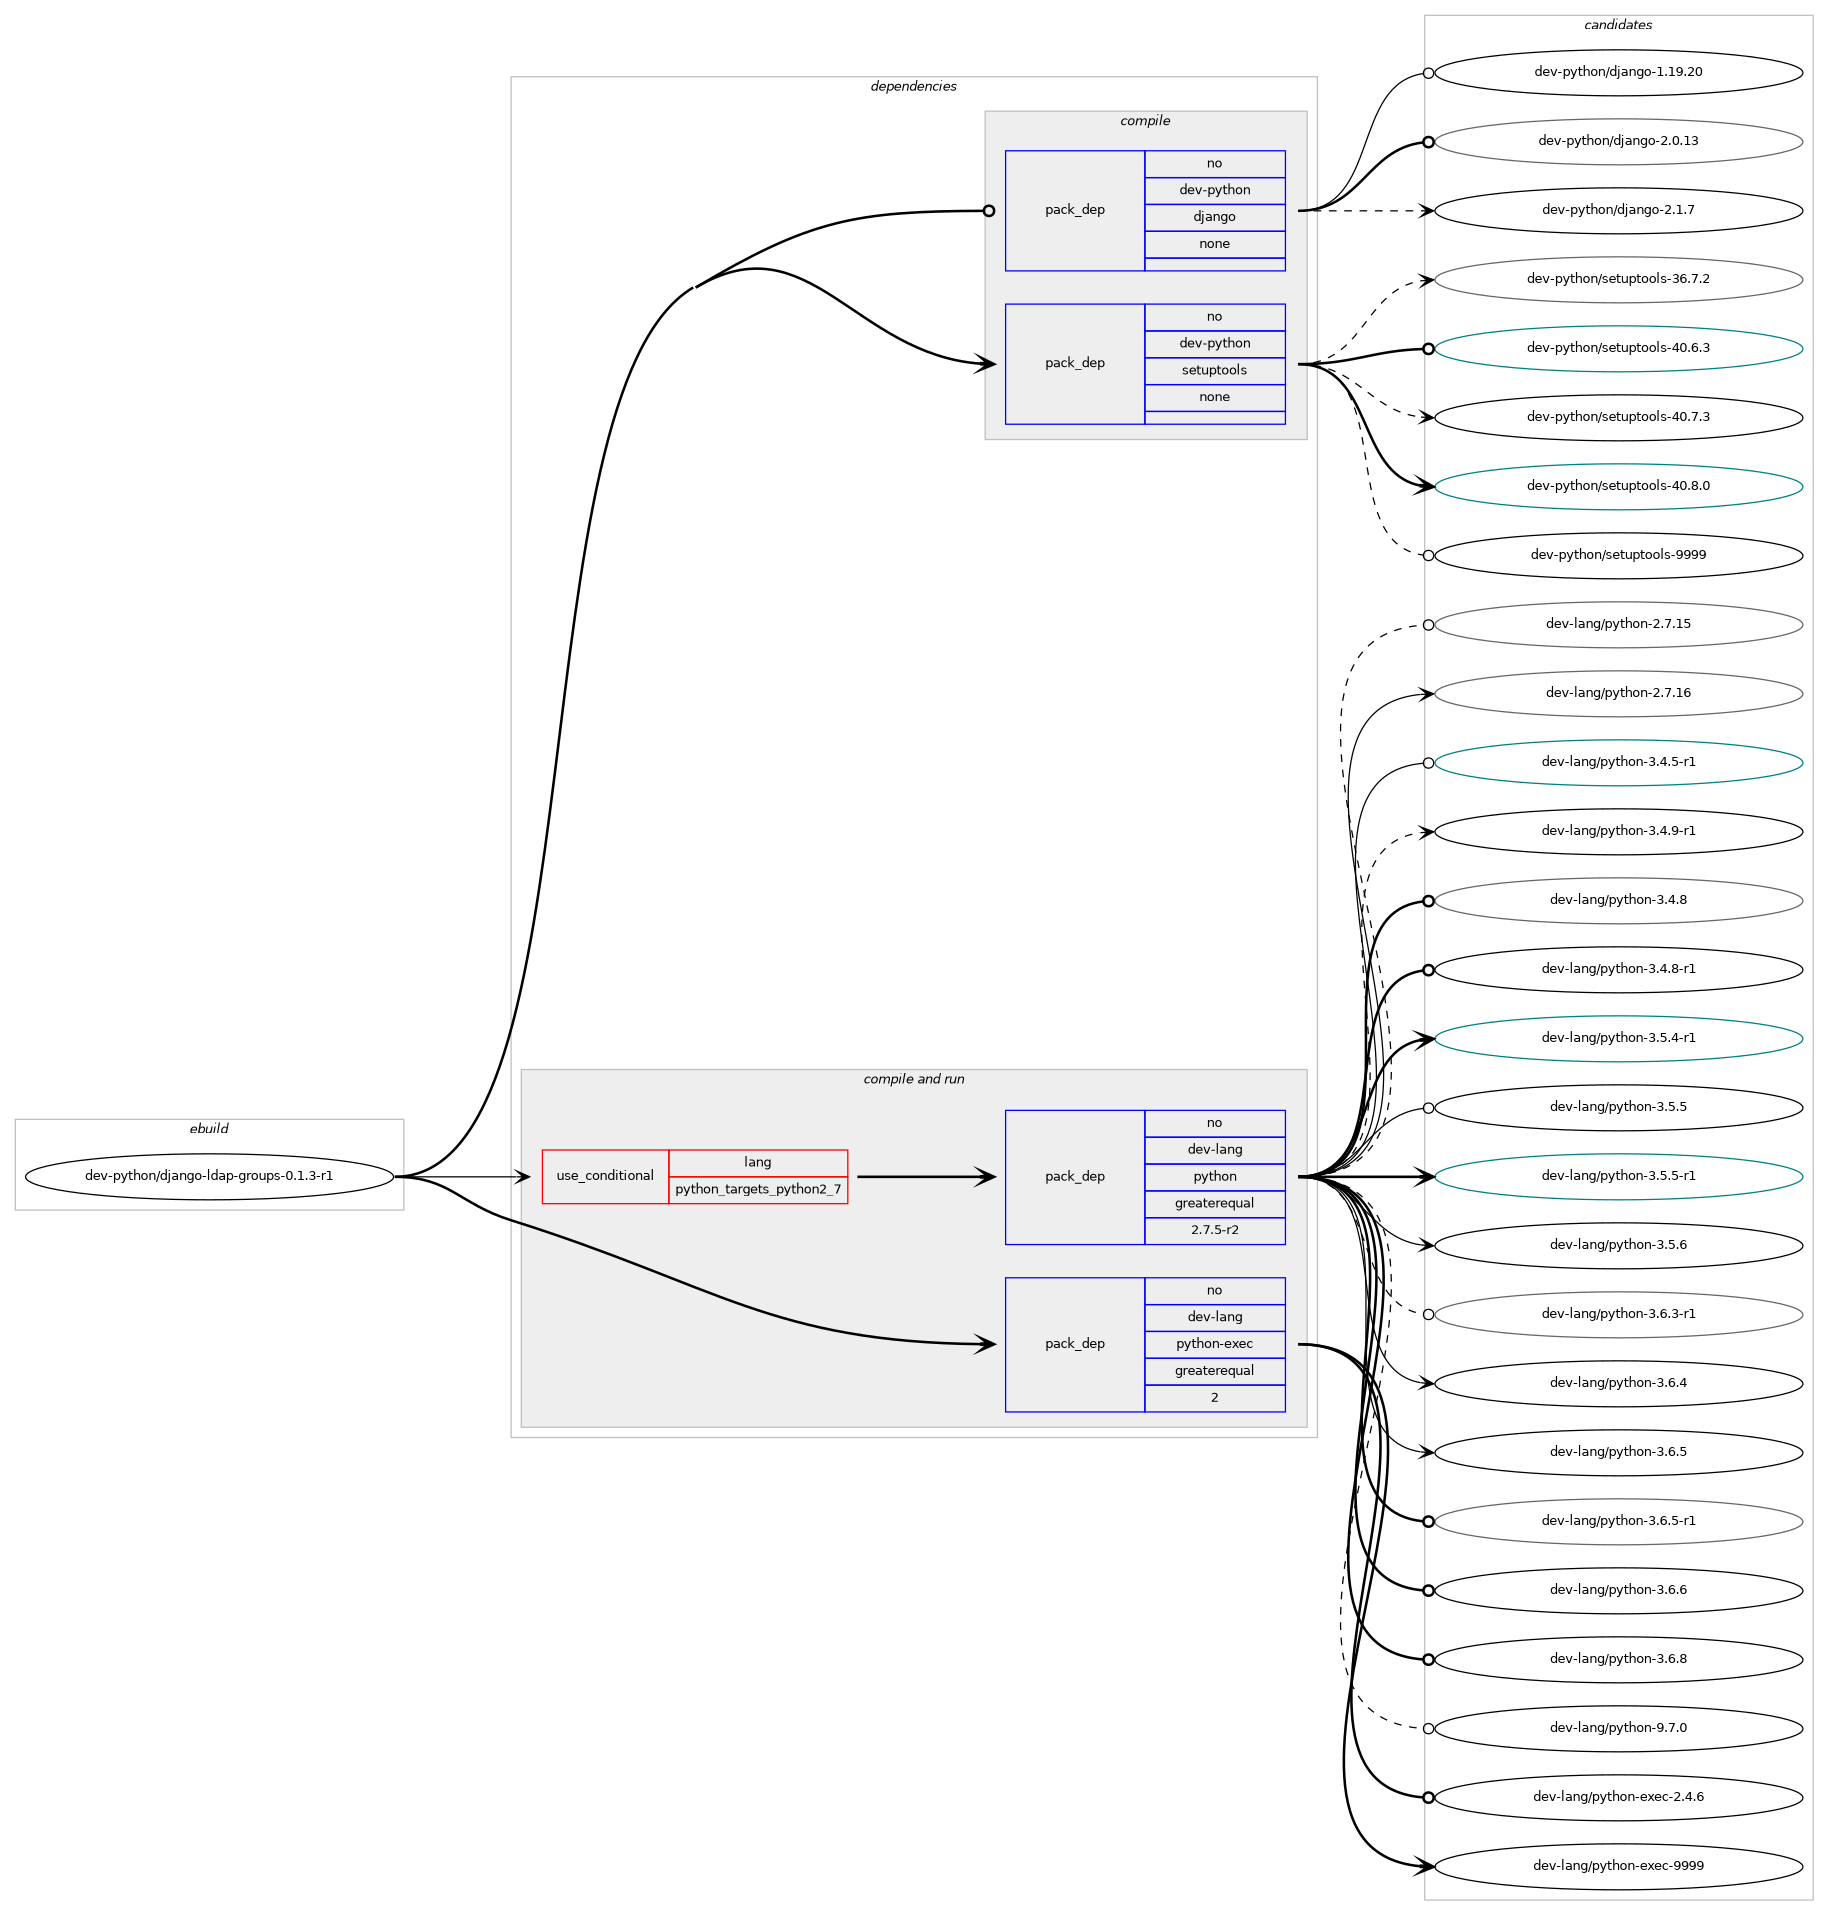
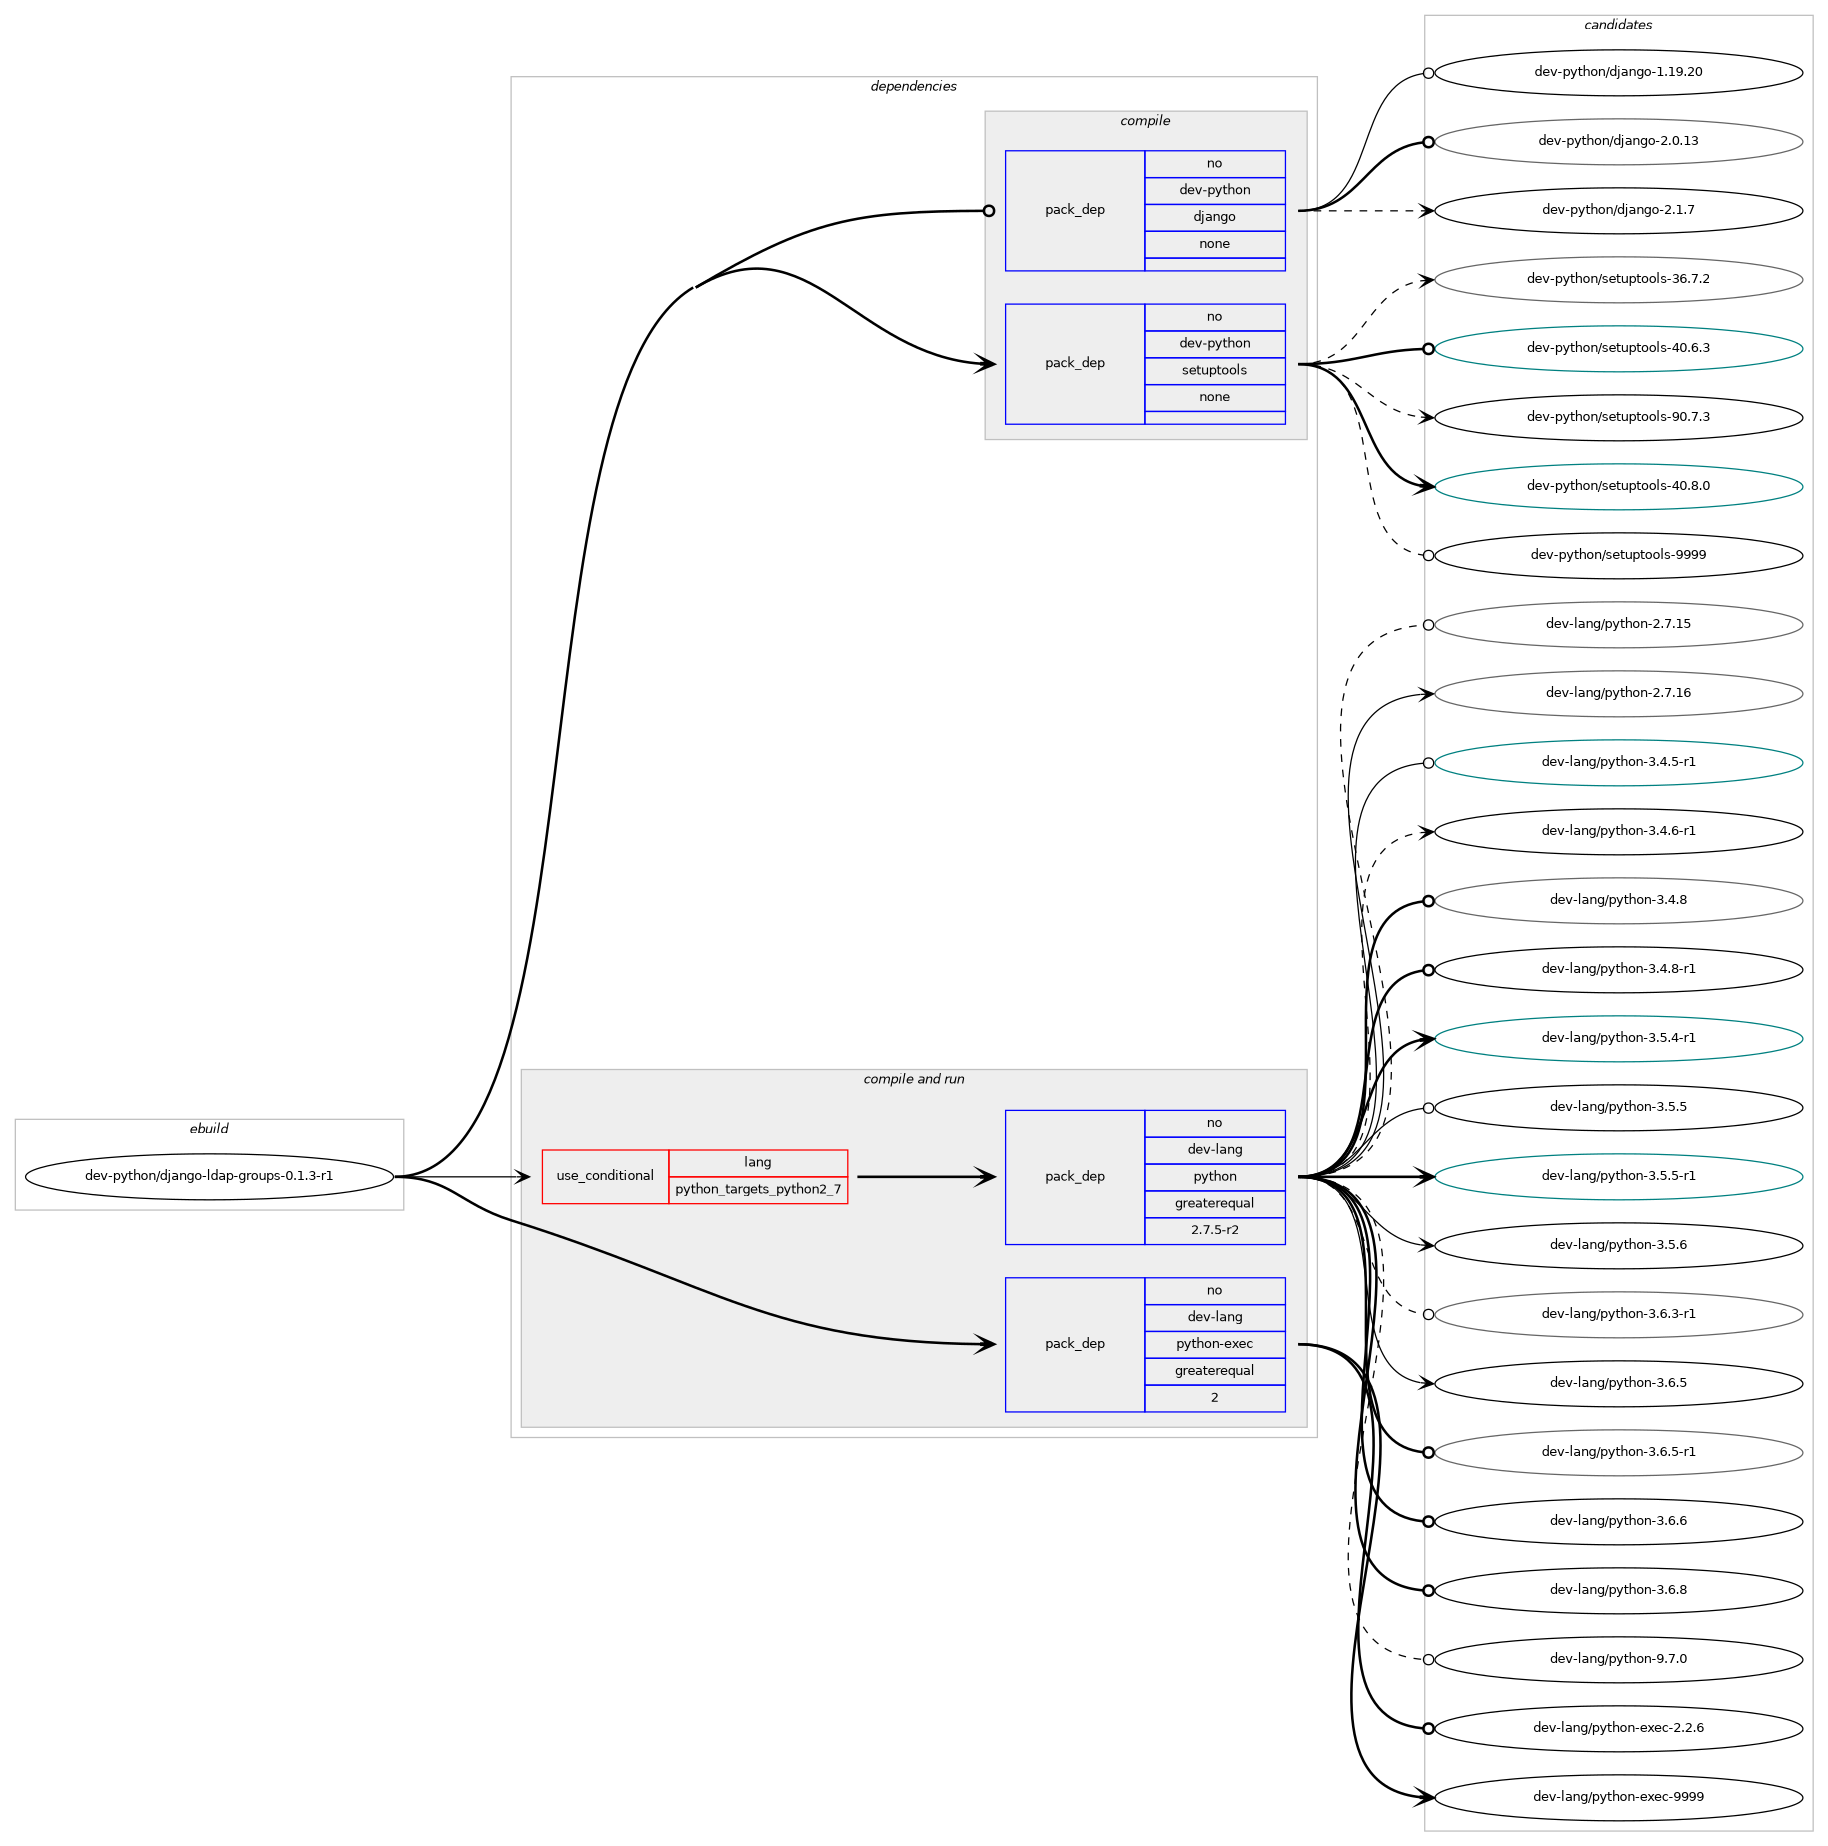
node "dev-python/setuptools-40.7.3": label "dev-python/setuptools-40.7.3" -> "dev-python/setuptools-90.7.3"
node "dev-lang/python-3.4.9-r1": label "dev-lang/python-3.4.9-r1" -> "dev-lang/python-3.4.6-r1"
node "dev-lang/python-3.6.4": removed
node "dev-lang/python-exec-2.4.6": label "dev-lang/python-exec-2.4.6" -> "dev-lang/python-exec-2.2.6"
